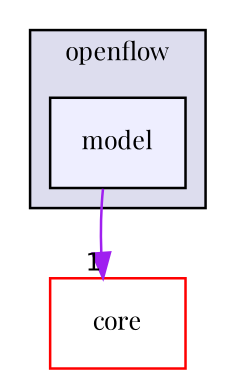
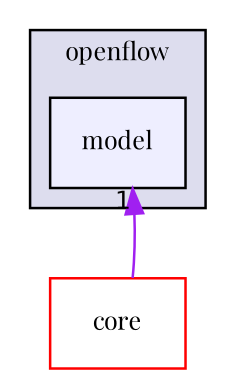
edge "model" -> "core": reversed
